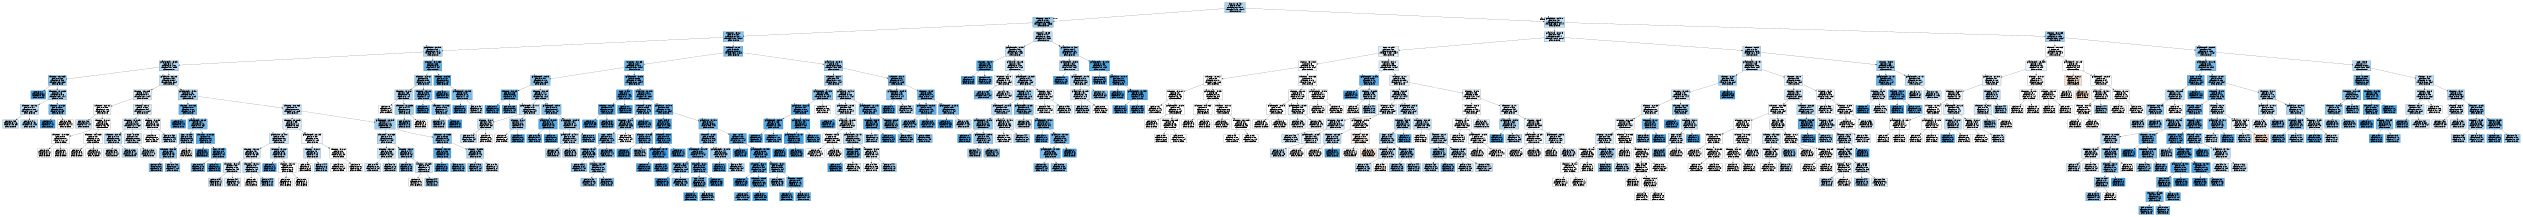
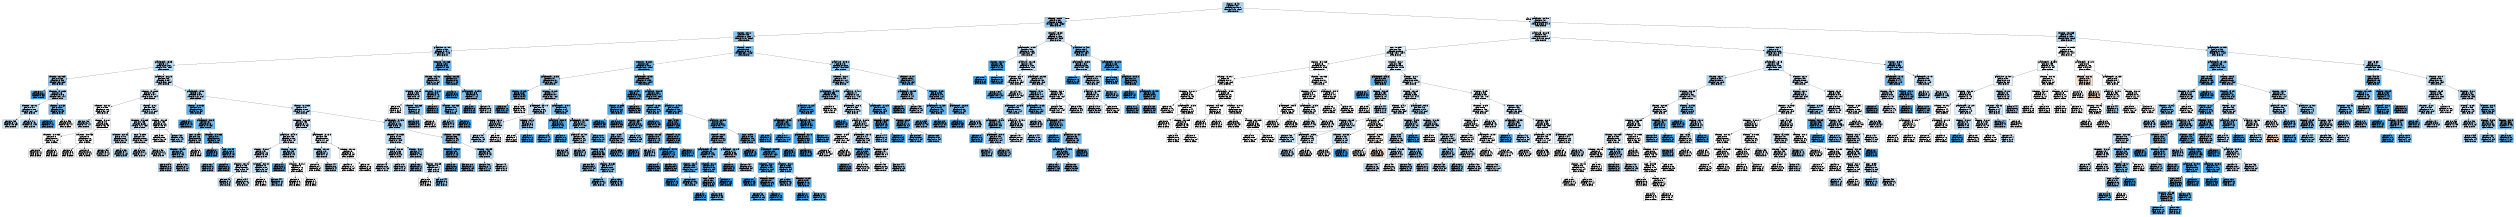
node "gini = 0.0 samples = 56 value = [0, 56] class = True": removed
node "gini = 0.269 samples = 50 value = [8, 42] class = True": fillcolor #5fb0ea -> #f9fcfe
node "gini = 0.5 samples = 40 value = [20, 20] sdComm = False": label "gini = 0.5 samples = 40 value = [20, 20] sdComm = False" -> "gini = 0.5 samples = 40 value = [20, 20] class = False"
node "gini = 0.497 samples = 78 value = [36, 42] sdComm = True": label "gini = 0.497 samples = 78 value = [36, 42] sdComm = True" -> "gini = 0.497 samples = 78 value = [36, 42] class = True"
node "gini = 0.426 samples = 78 value = [24, 54] class = True": fillcolor #f9fcfe -> #91c9f1
node "gini = 0.485 samples = 58 value = [24, 34] class = True": fillcolor #4aa6e7 -> #c5e2f7
node "gini = 0.43 samples = 32 value = [10, 22] class = True": removed
node "gini = 0.492 samples = 202 value = [88, 114] class = True": added
node "gini = 0.426 samples = 26 value = [8, 18] value = True": label "gini = 0.426 samples = 26 value = [8, 18] value = True" -> "gini = 0.426 samples = 26 value = [8, 18] class = True"
